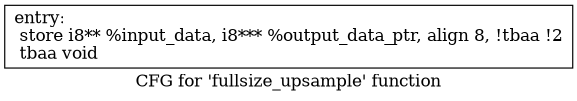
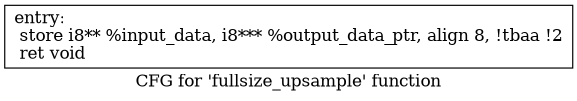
node "entry:": text "tbaa void" -> "ret void"
